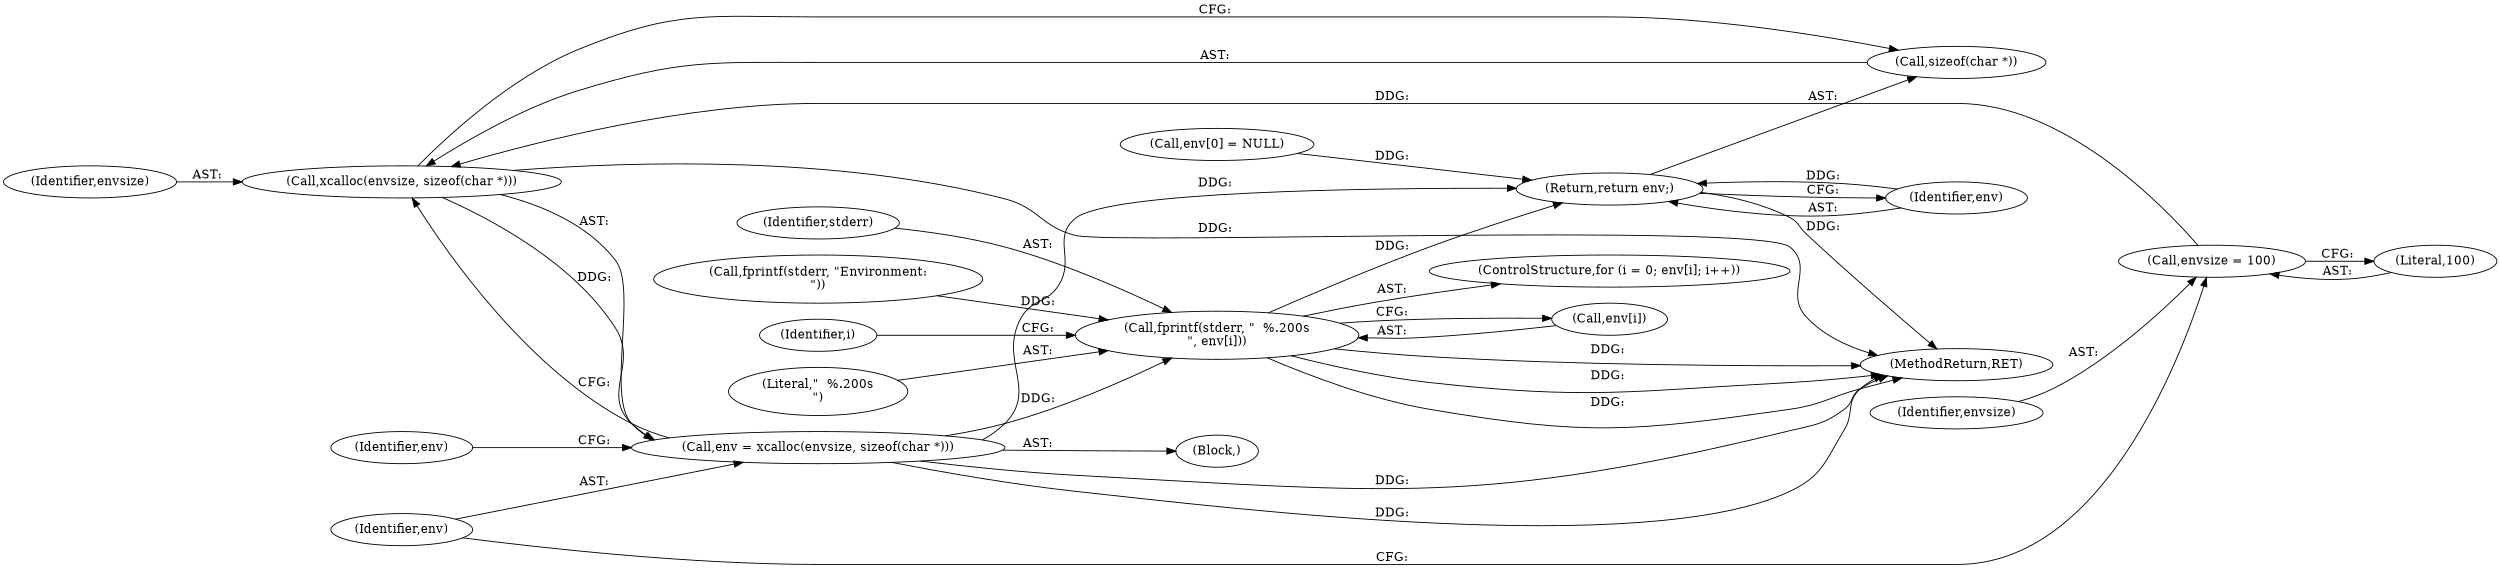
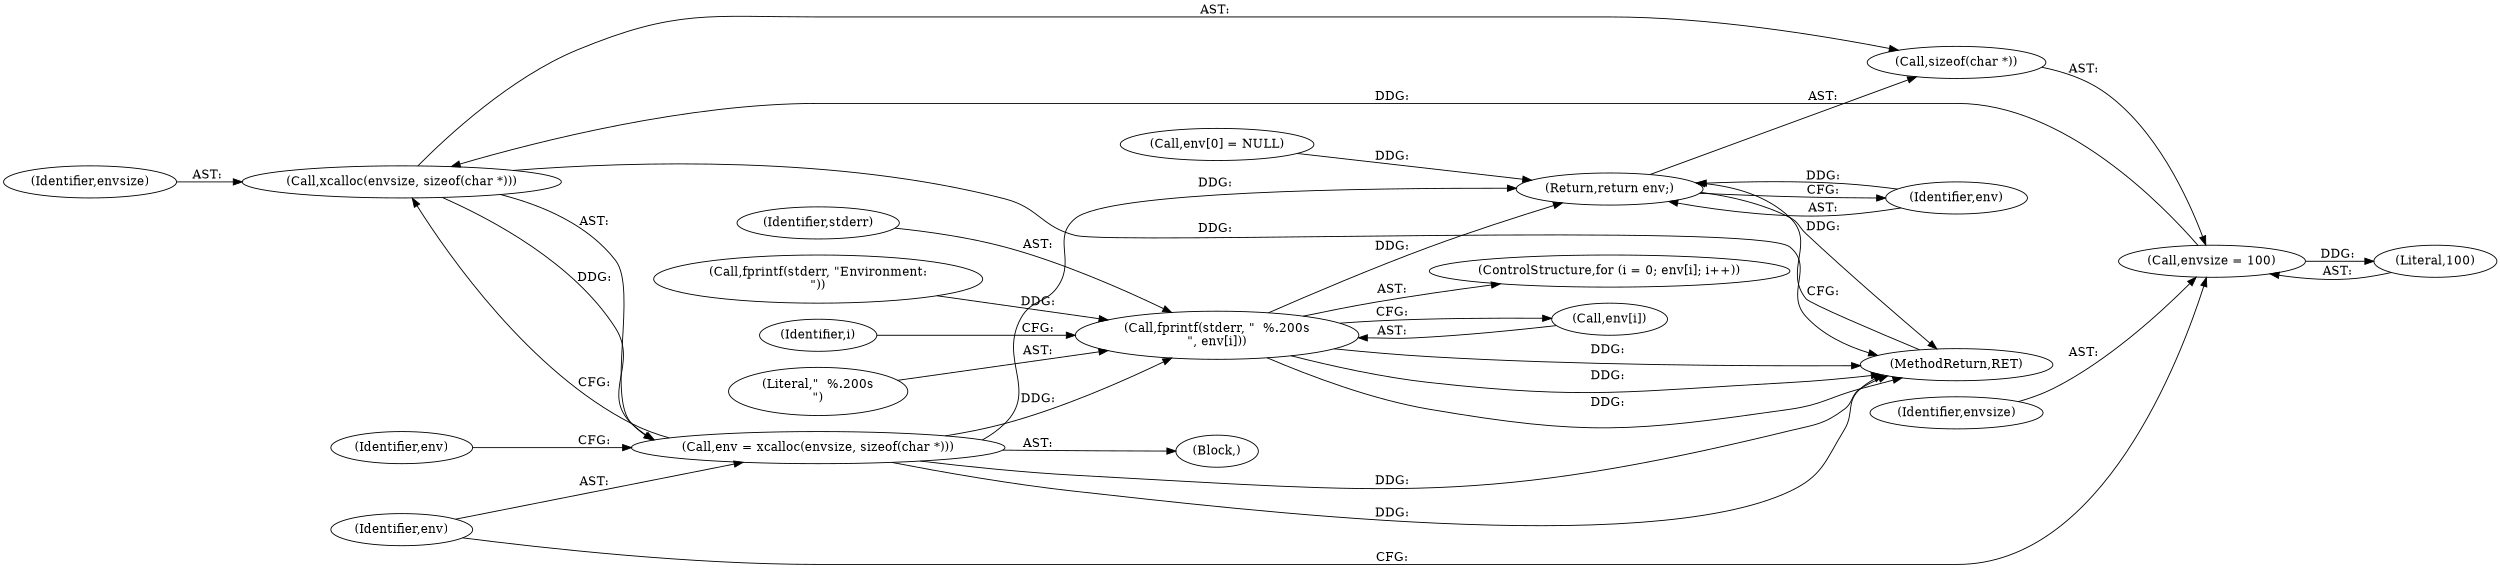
edge "(Call,xcalloc(envsize, sizeof(char *)))" -> "(Call,sizeof(char *))": label "CFG: " -> "AST: "
edge "(Call,sizeof(char *))" -> "(Call,xcalloc(envsize, sizeof(char *)))": now "(Call,sizeof(char *))" -> "(Call,envsize = 100)"
edge "(Call,envsize = 100)" -> "(Literal,100)": label "CFG: " -> "DDG: "
edge "(MethodReturn,RET)" -> "(Return,return env;)": added, label "CFG:"
